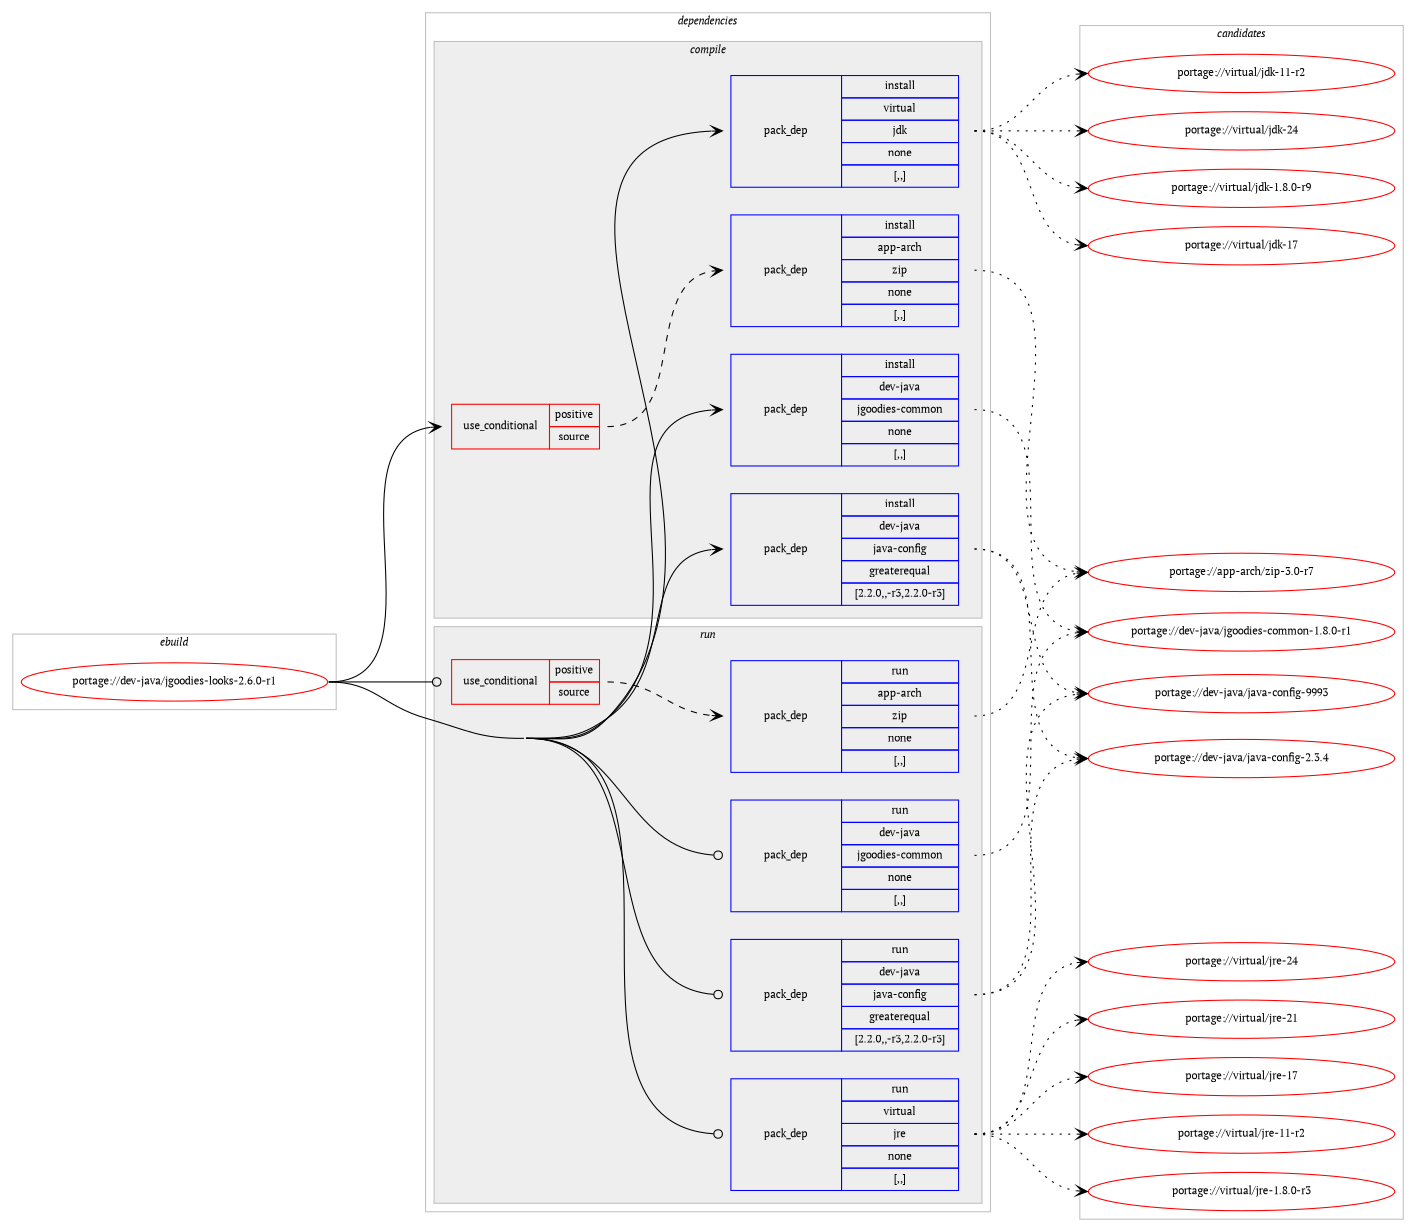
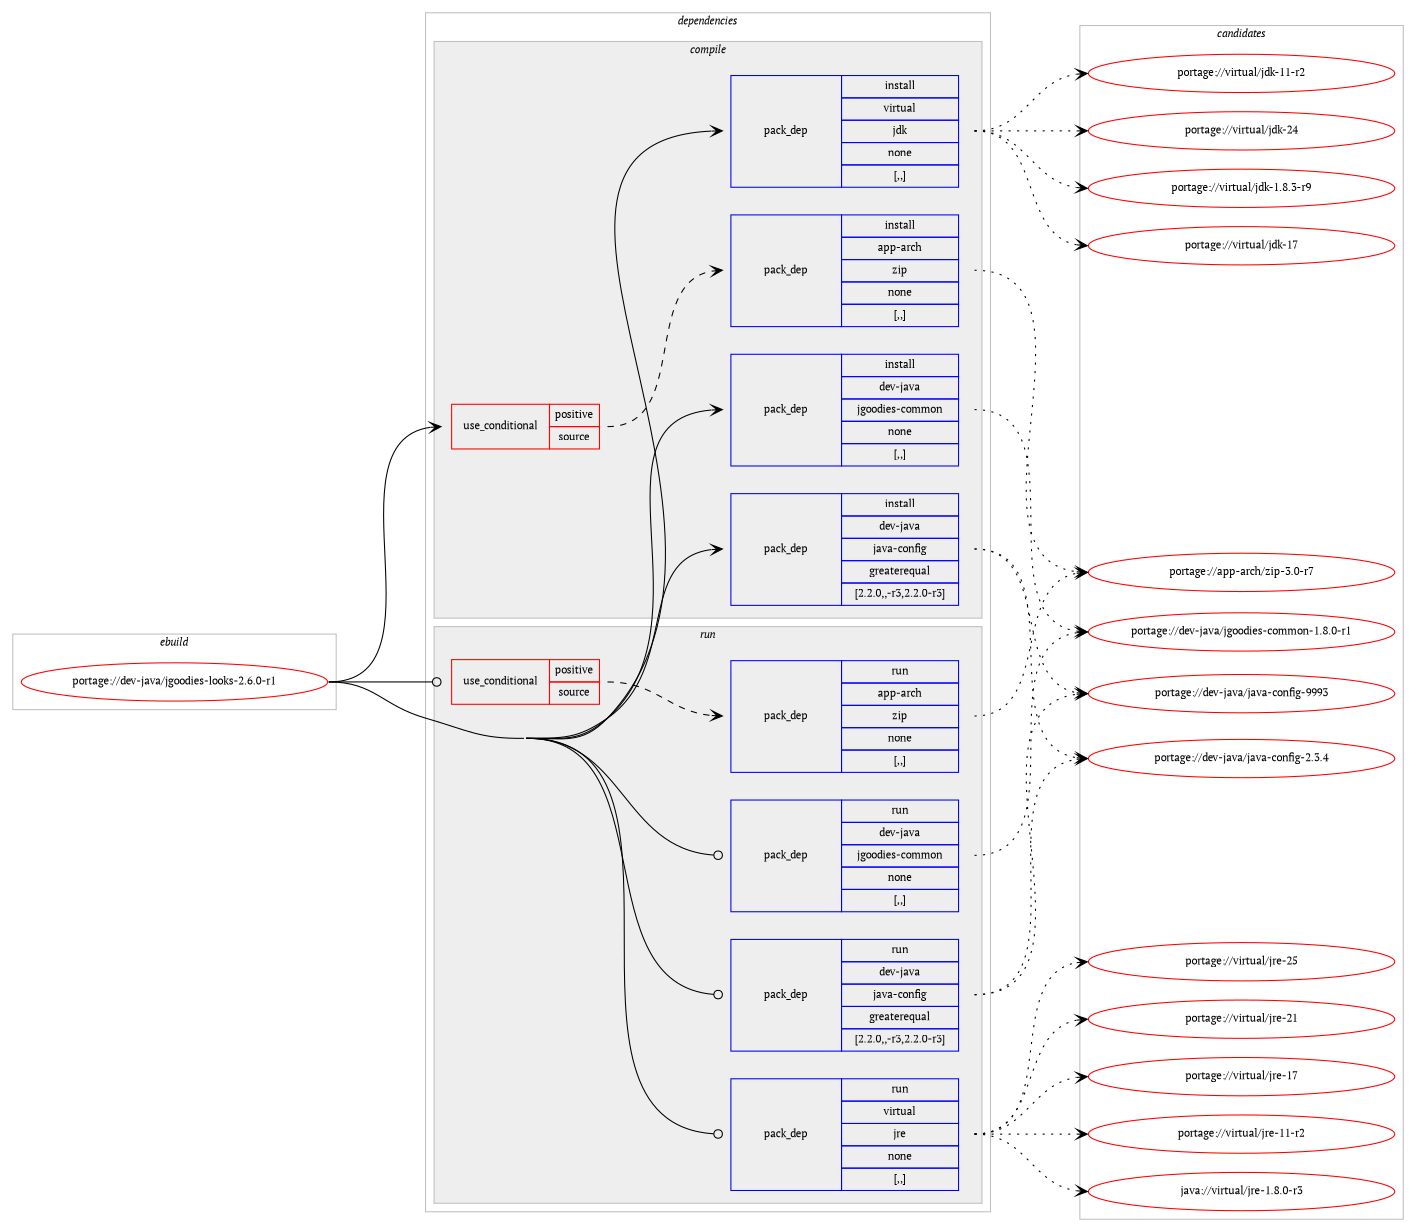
node "portage://virtual/jdk-1.8.0-r9": label "portage://virtual/jdk-1.8.0-r9" -> "portage://virtual/jdk-1.8.3-r9"
node "portage://virtual/jre-24": label "portage://virtual/jre-24" -> "portage://virtual/jre-25"
node "portage://virtual/jre-1.8.0-r3": label "portage://virtual/jre-1.8.0-r3" -> "java://virtual/jre-1.8.0-r3"
